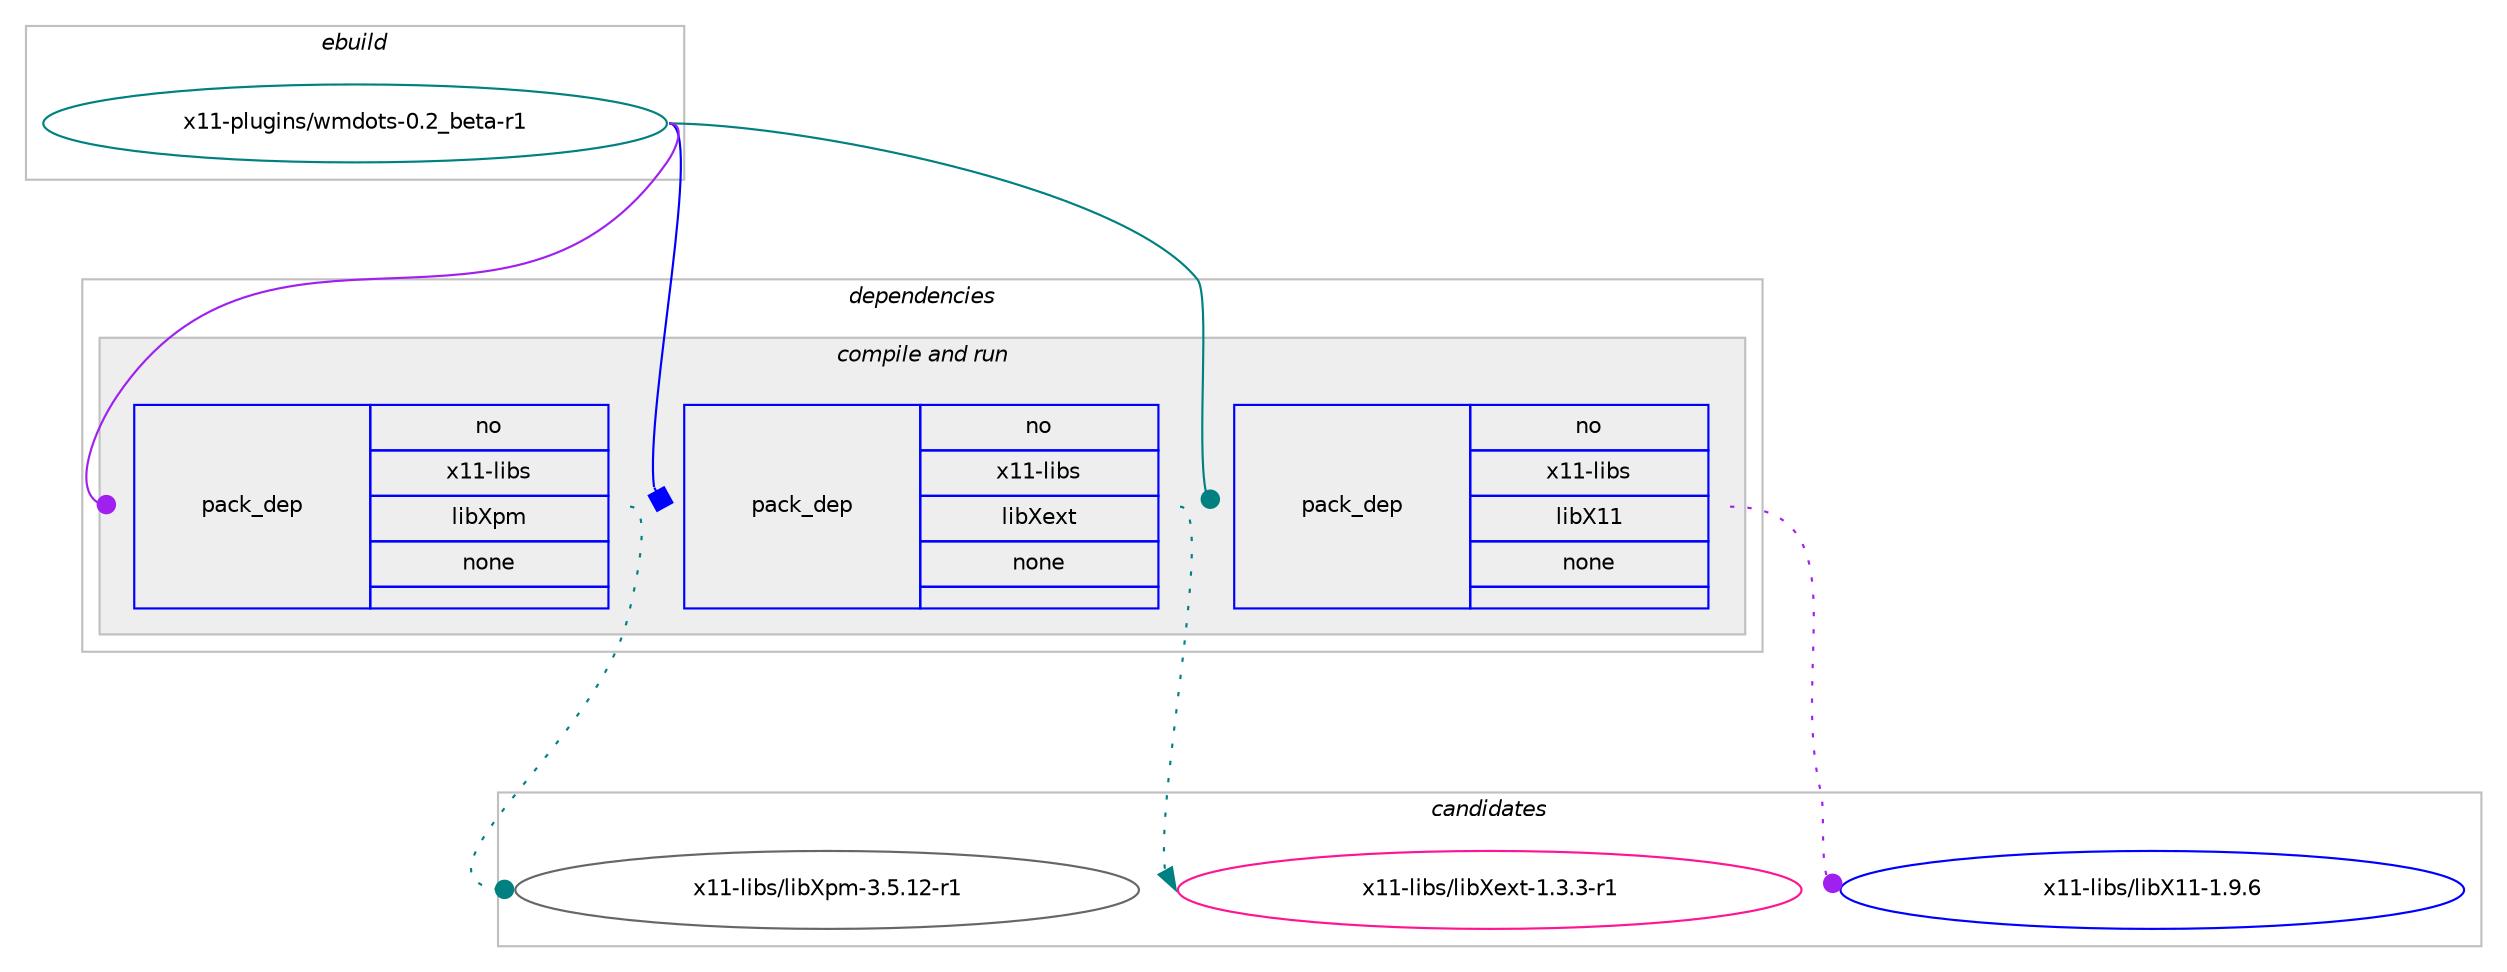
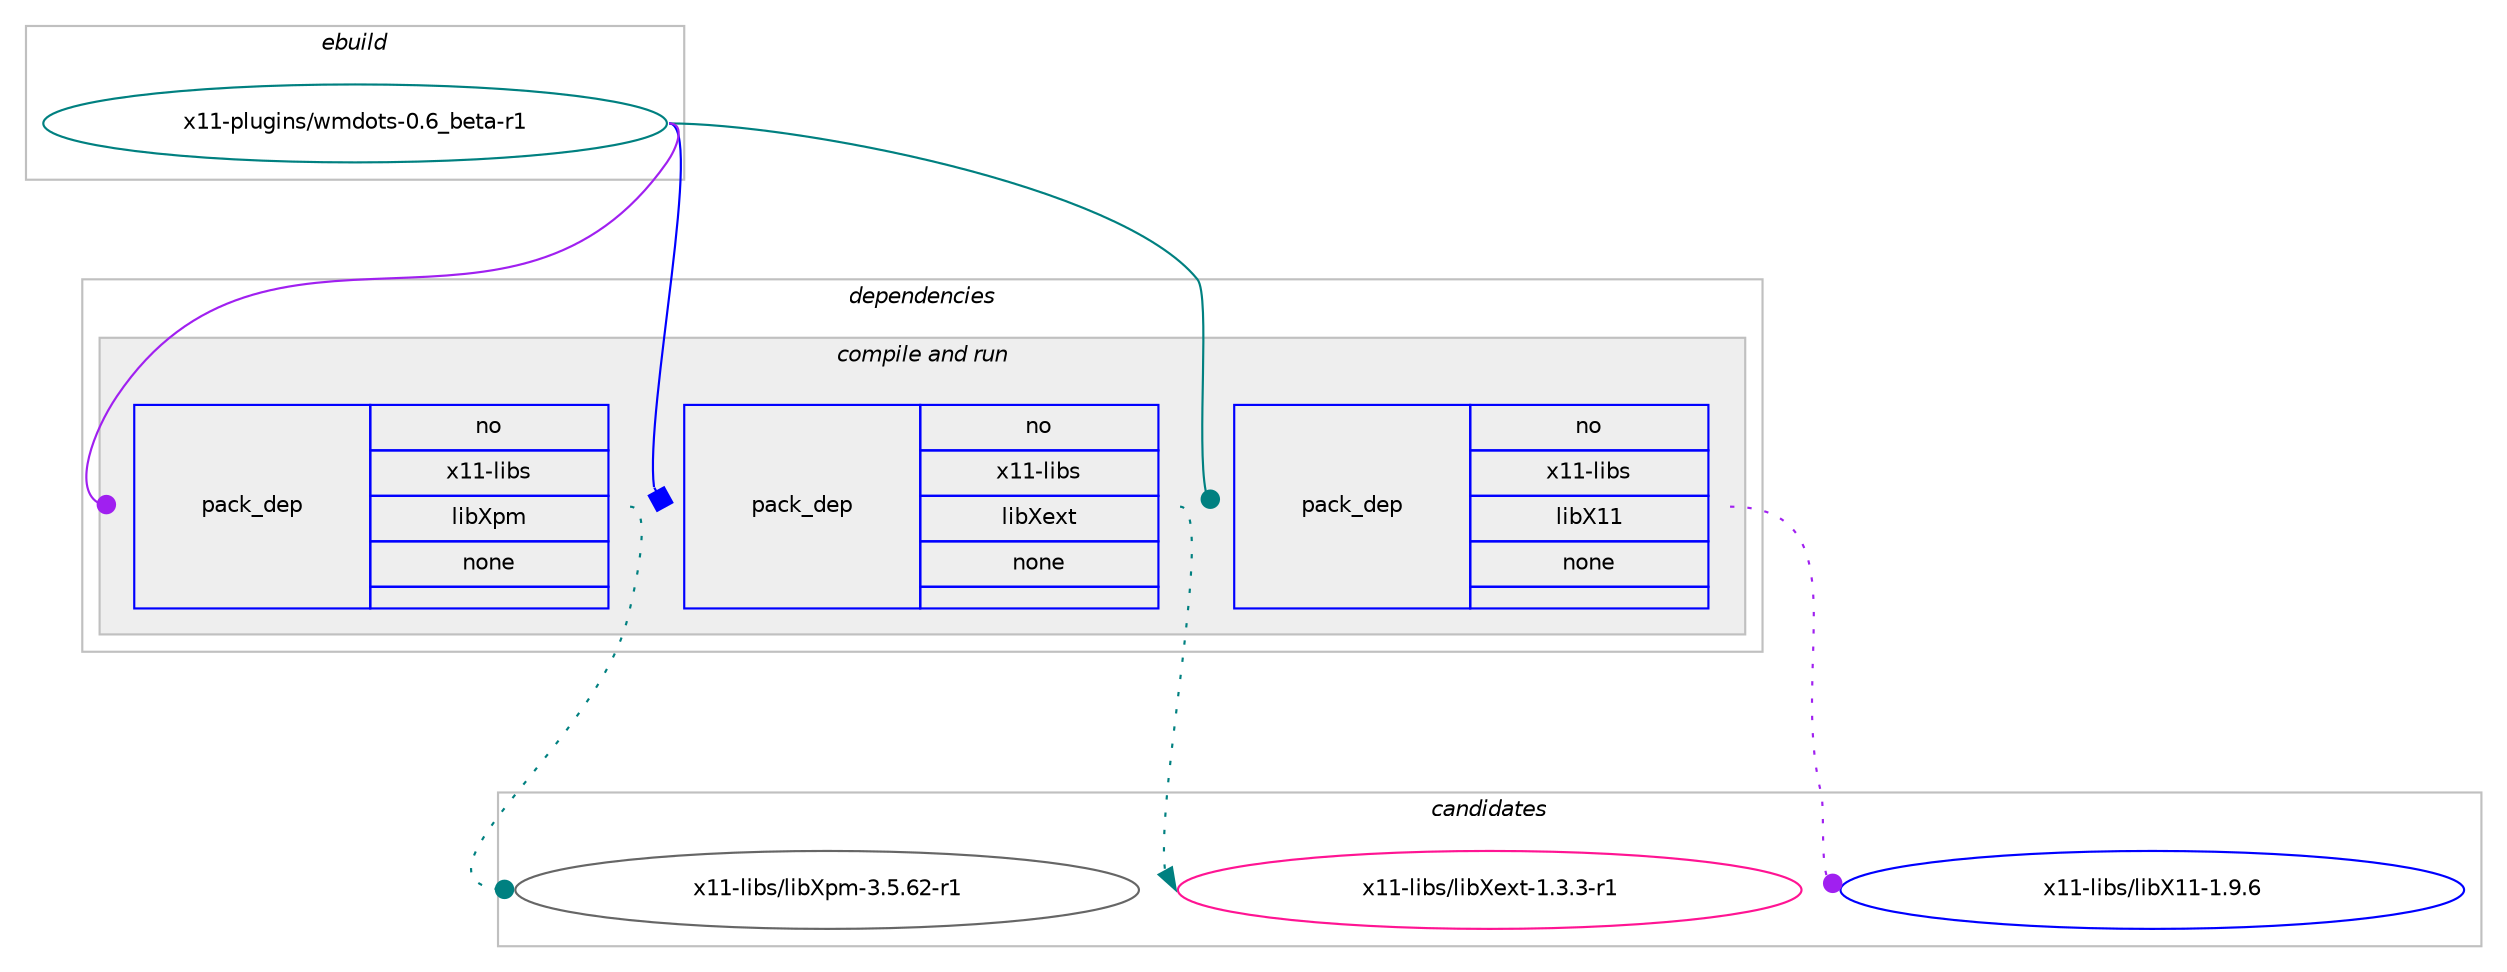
node "x11-plugins/wmdots-0.2_beta-r1": label "x11-plugins/wmdots-0.2_beta-r1" -> "x11-plugins/wmdots-0.6_beta-r1"
node "x11-libs/libXpm-3.5.12-r1": label "x11-libs/libXpm-3.5.12-r1" -> "x11-libs/libXpm-3.5.62-r1"
